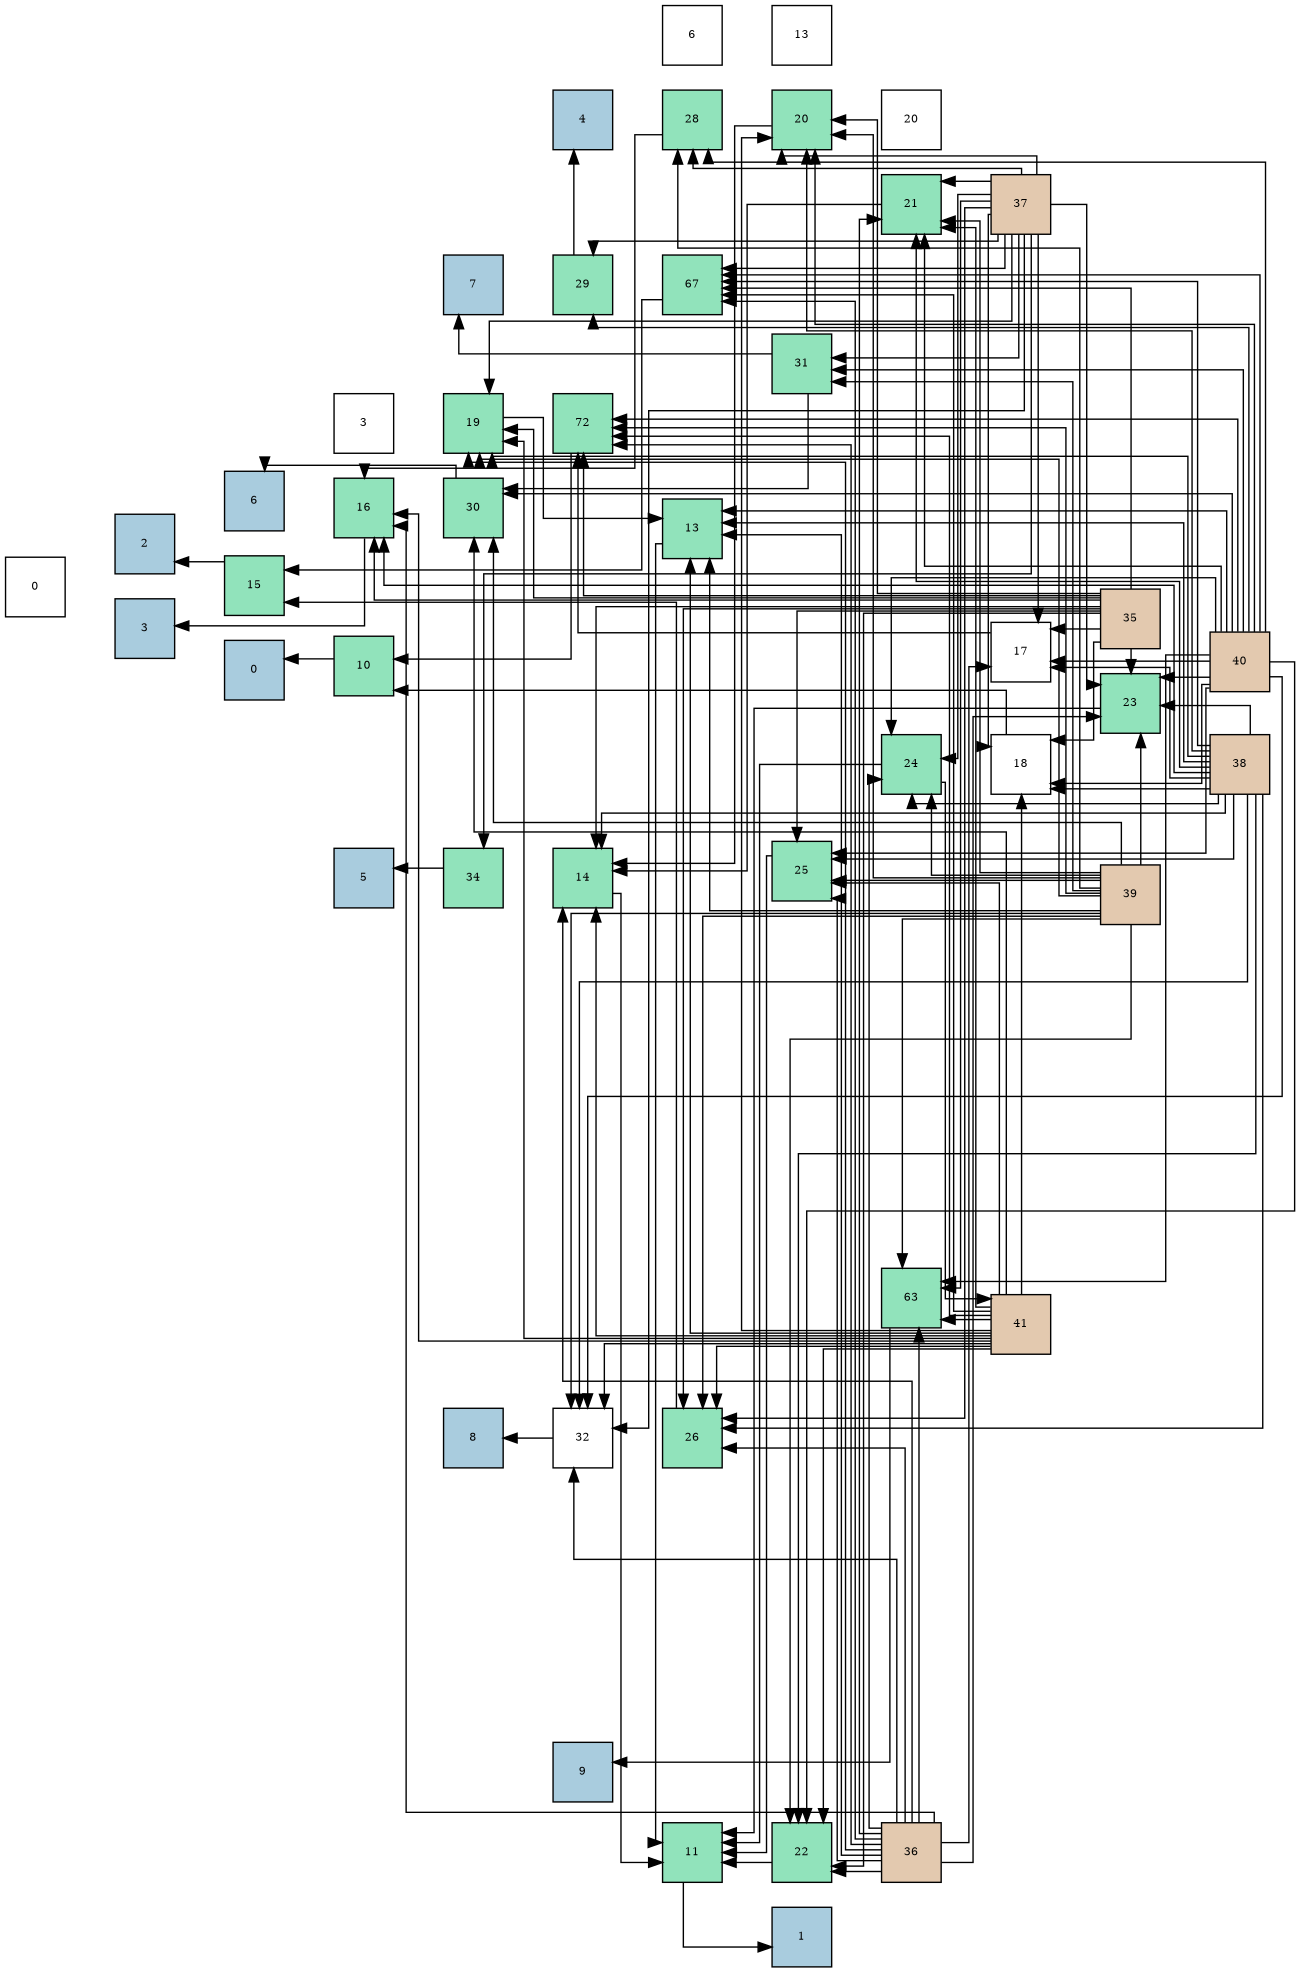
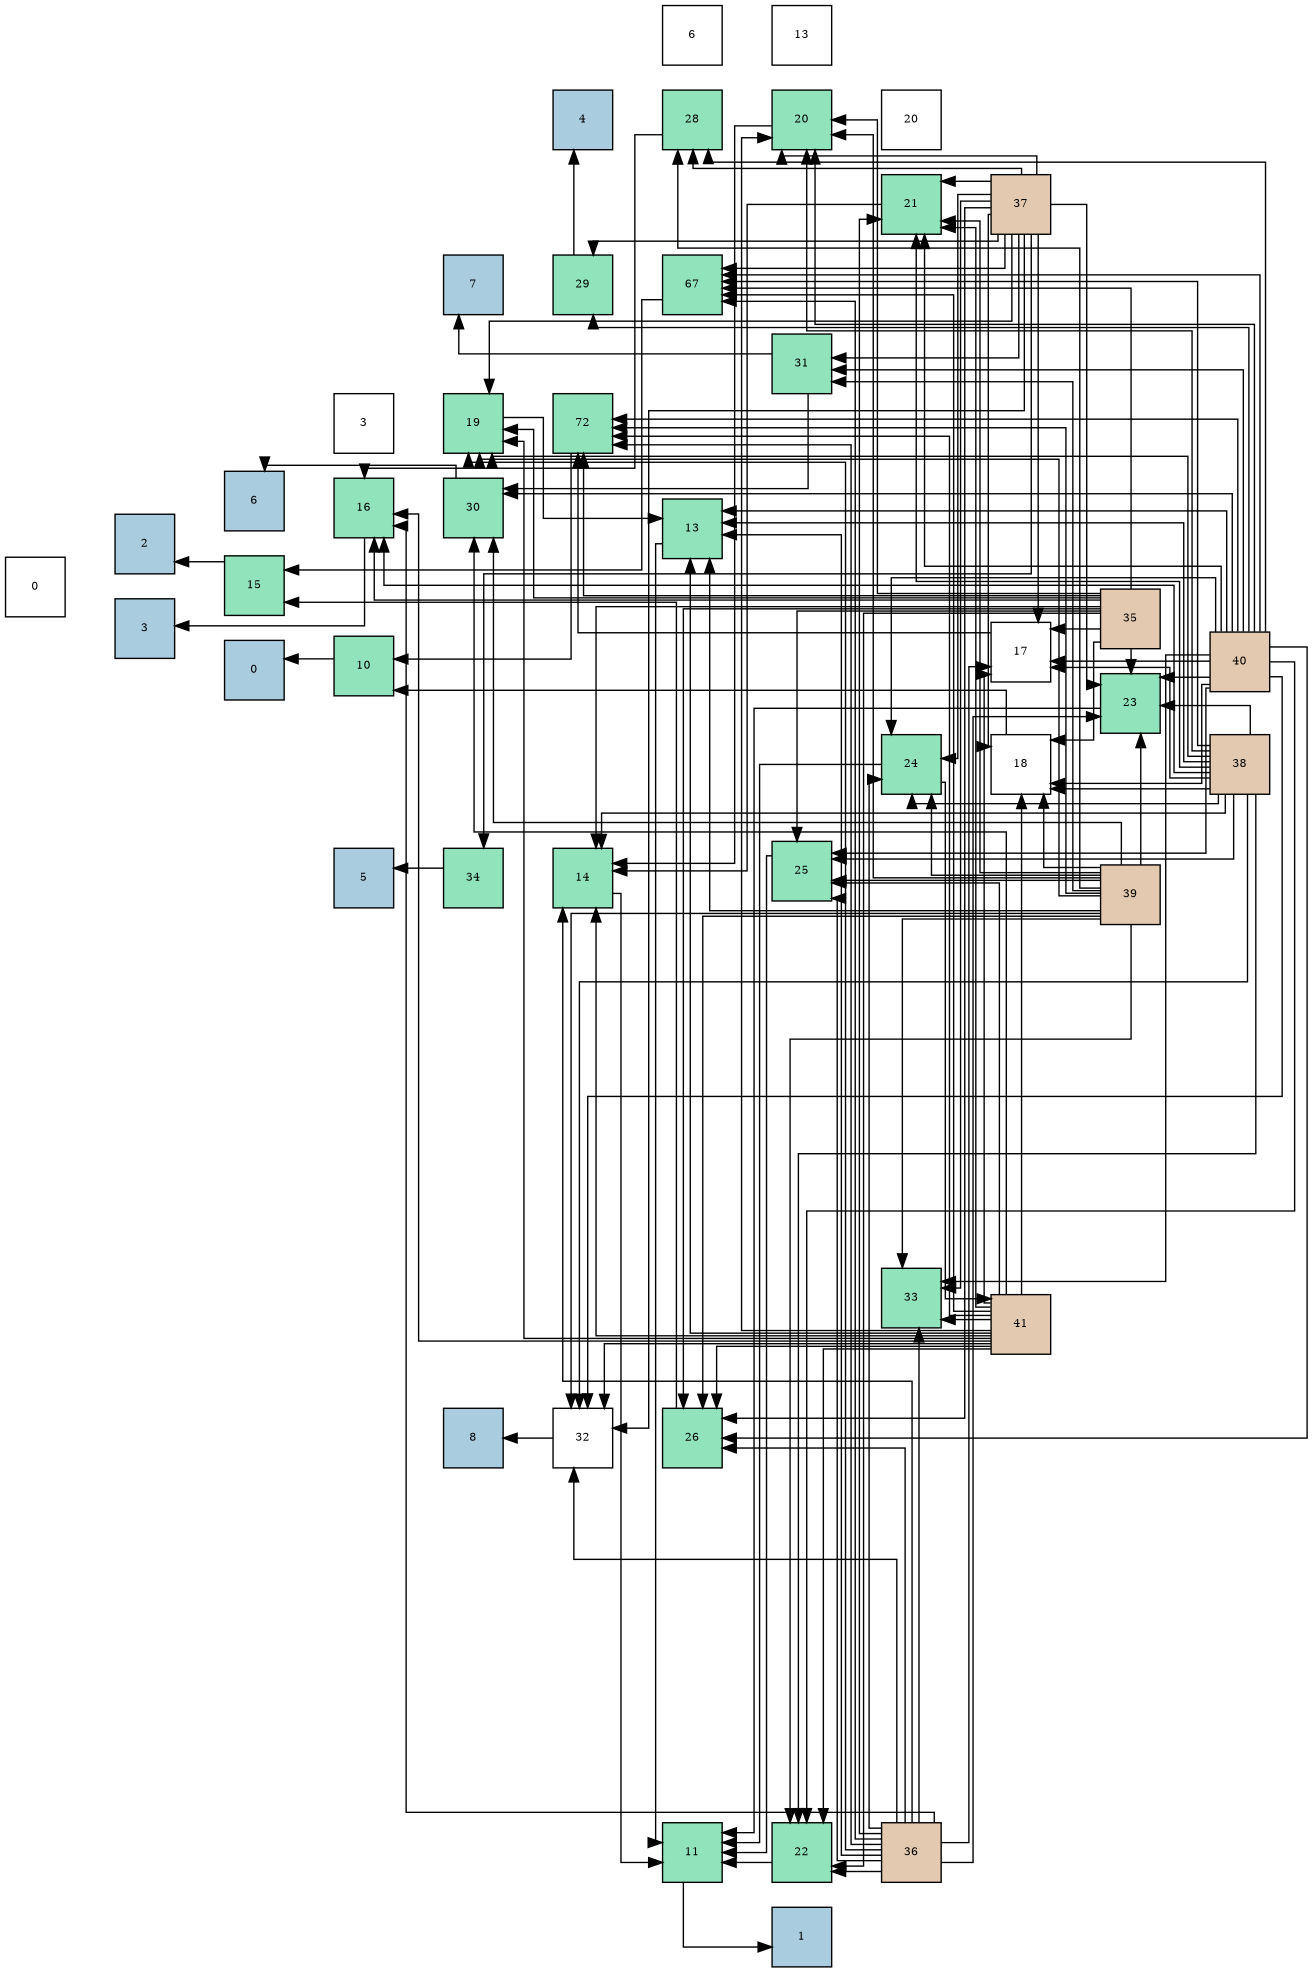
edge "39" -> "18": added
edge "41" -> "17": added
node "63": label "63" -> "33"
edge "38" -> "26": now "40" -> "26"
node "9": removed
